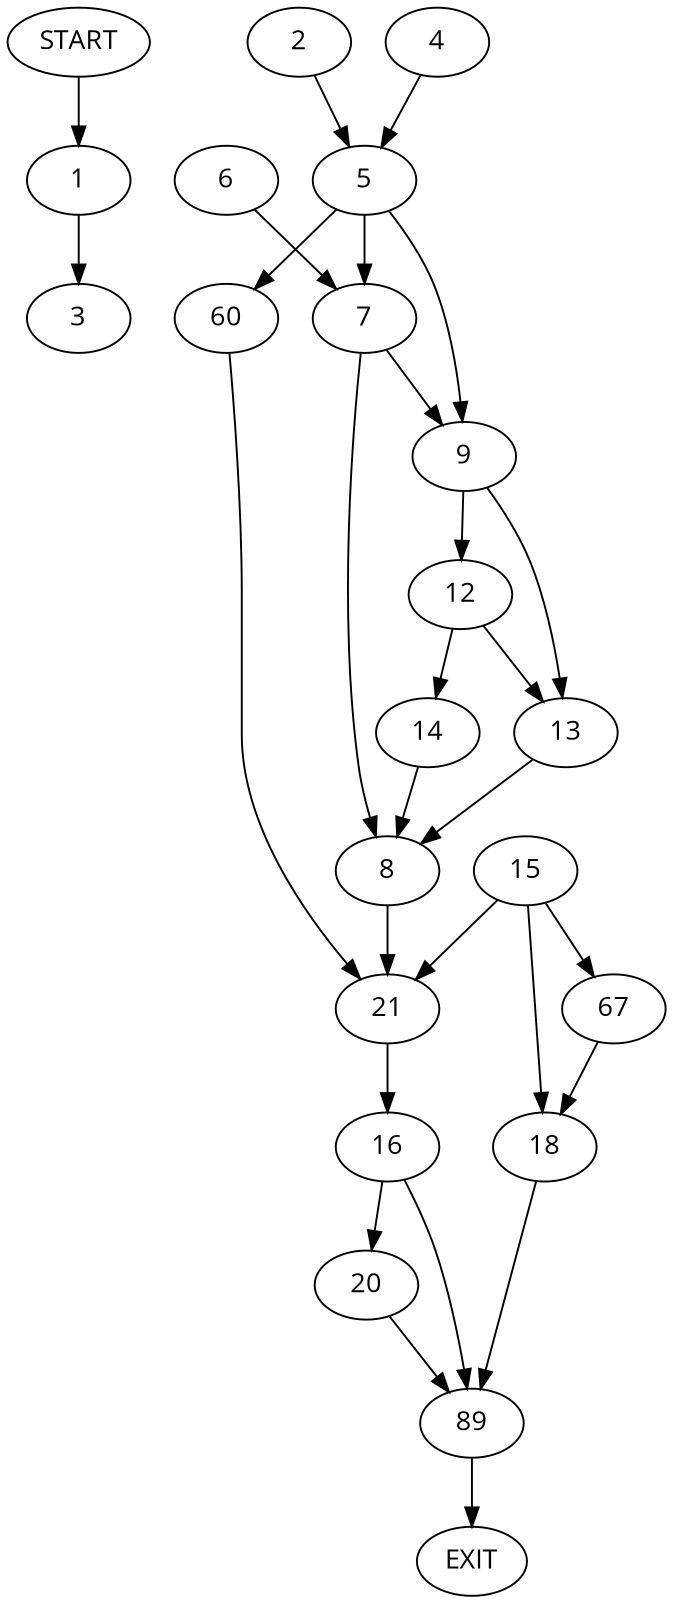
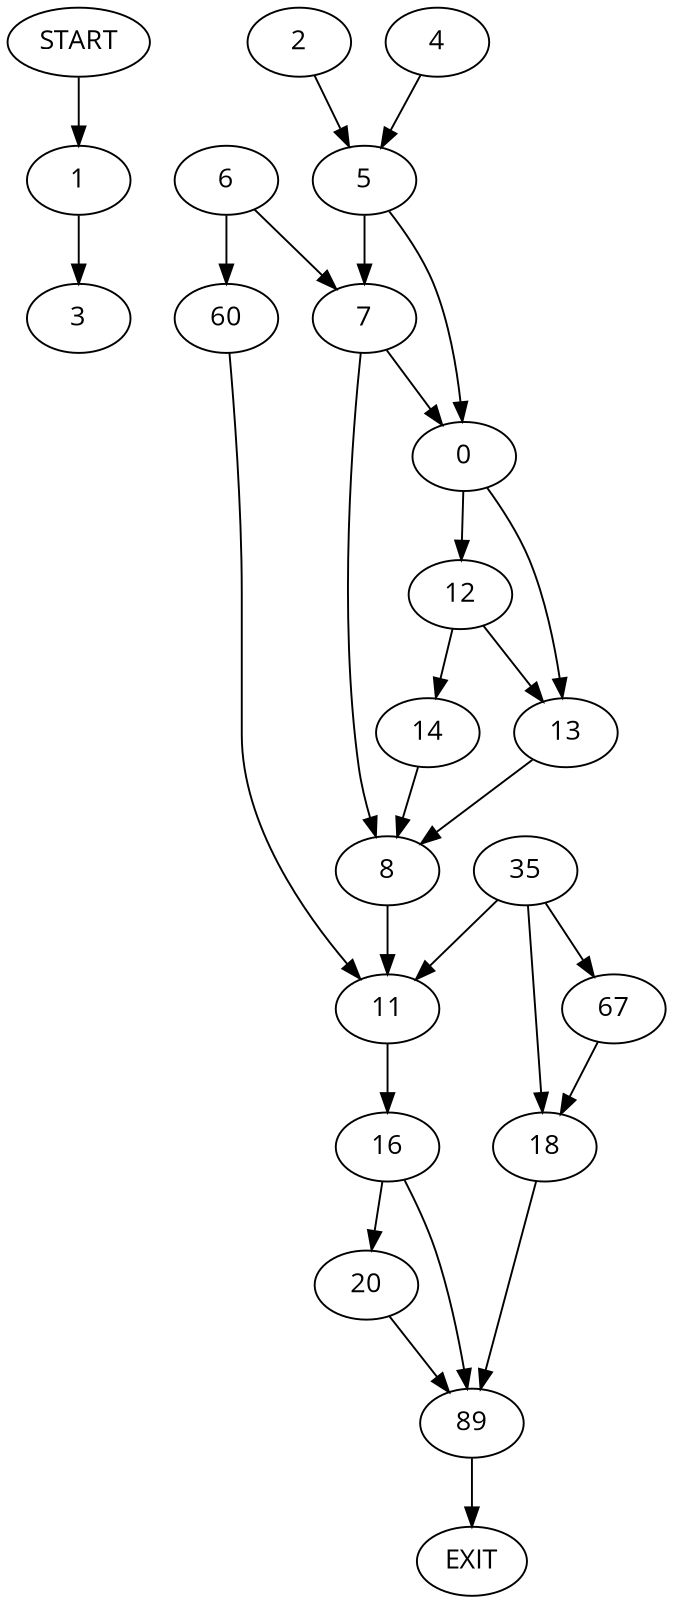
edge "5" -> "60": now "6" -> "60"
node "9": label "9" -> "0"
node "15": label "15" -> "35"
node "21": label "21" -> "11"
